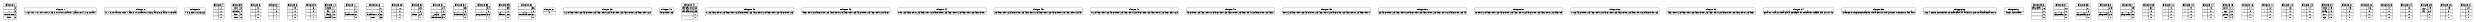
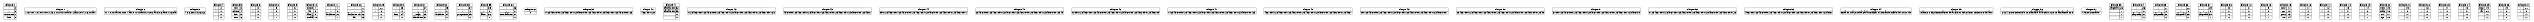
node "Bloque 7": removed
node "Bloque 46": added
node "Bloque 14": removed
node "Bloque 28": text "user" -> "lib"
